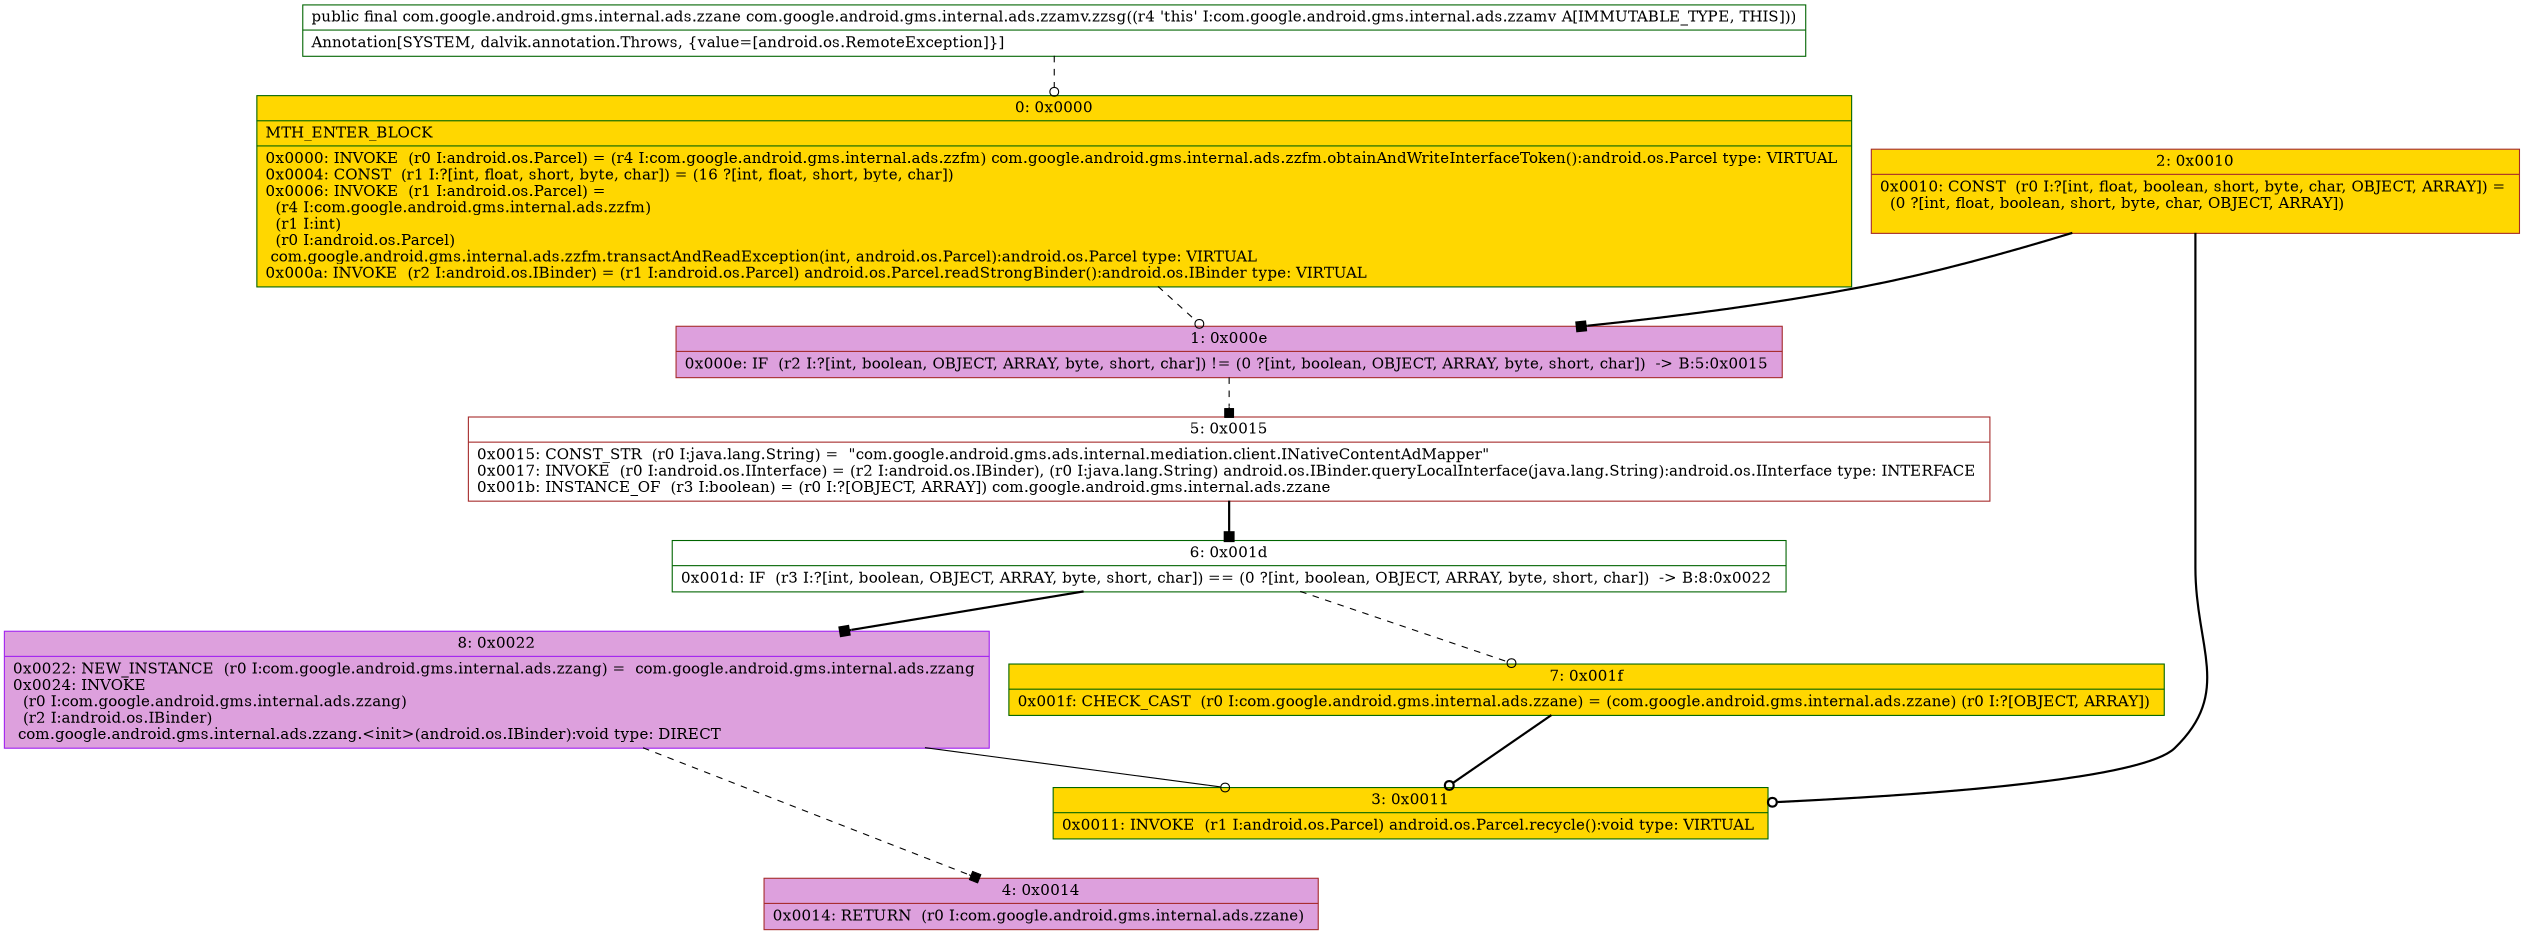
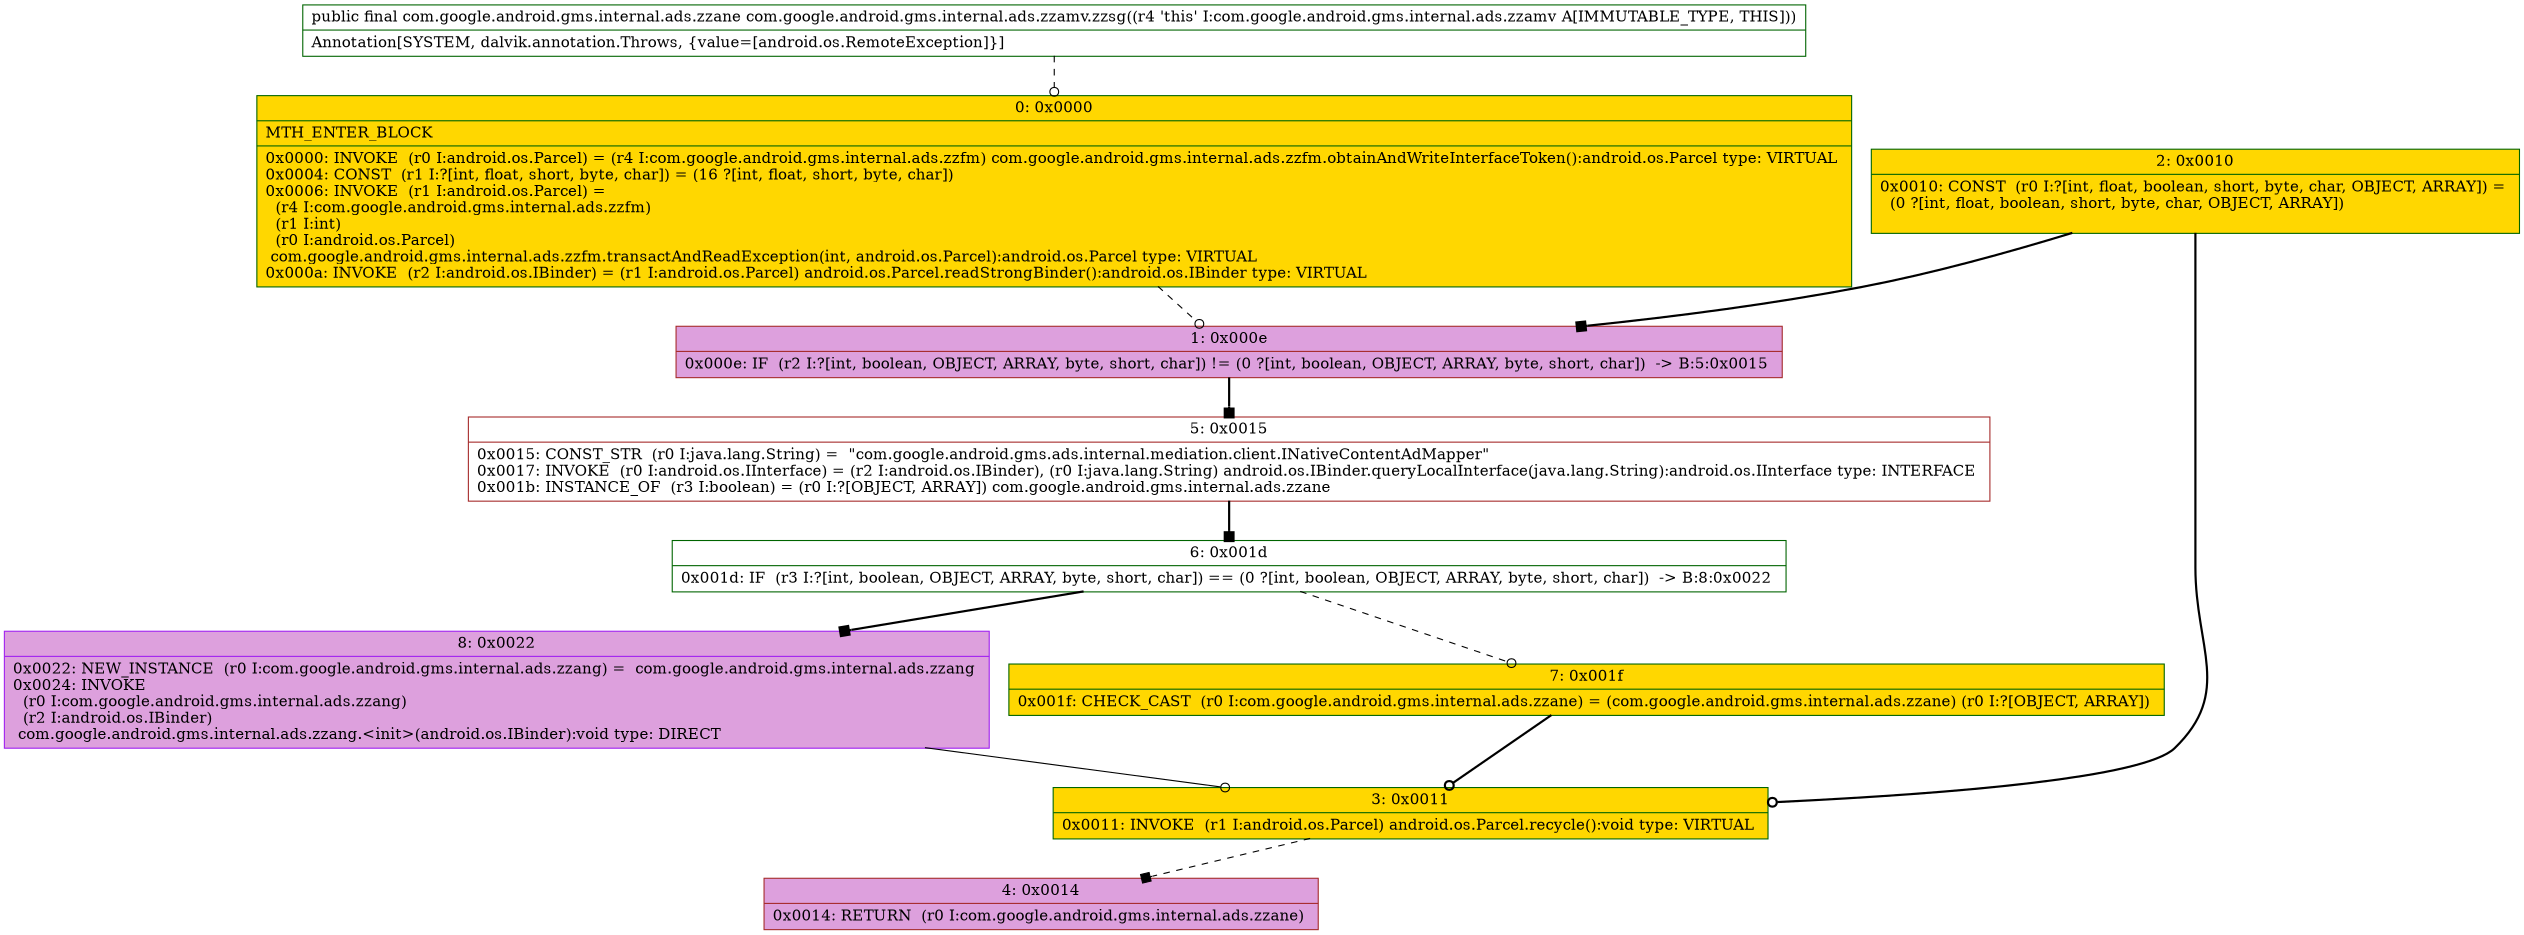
node "2: 0x0010": color brown -> darkgreen
edge "1: 0x000e" -> "5: 0x0015": style dashed -> bold
edge "8: 0x0022" -> "4: 0x0014": now "3: 0x0011" -> "4: 0x0014"
